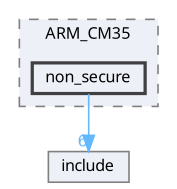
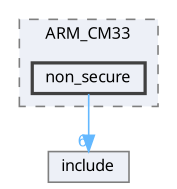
cluster "ARM_CM35": label "ARM_CM35" -> "ARM_CM33"
